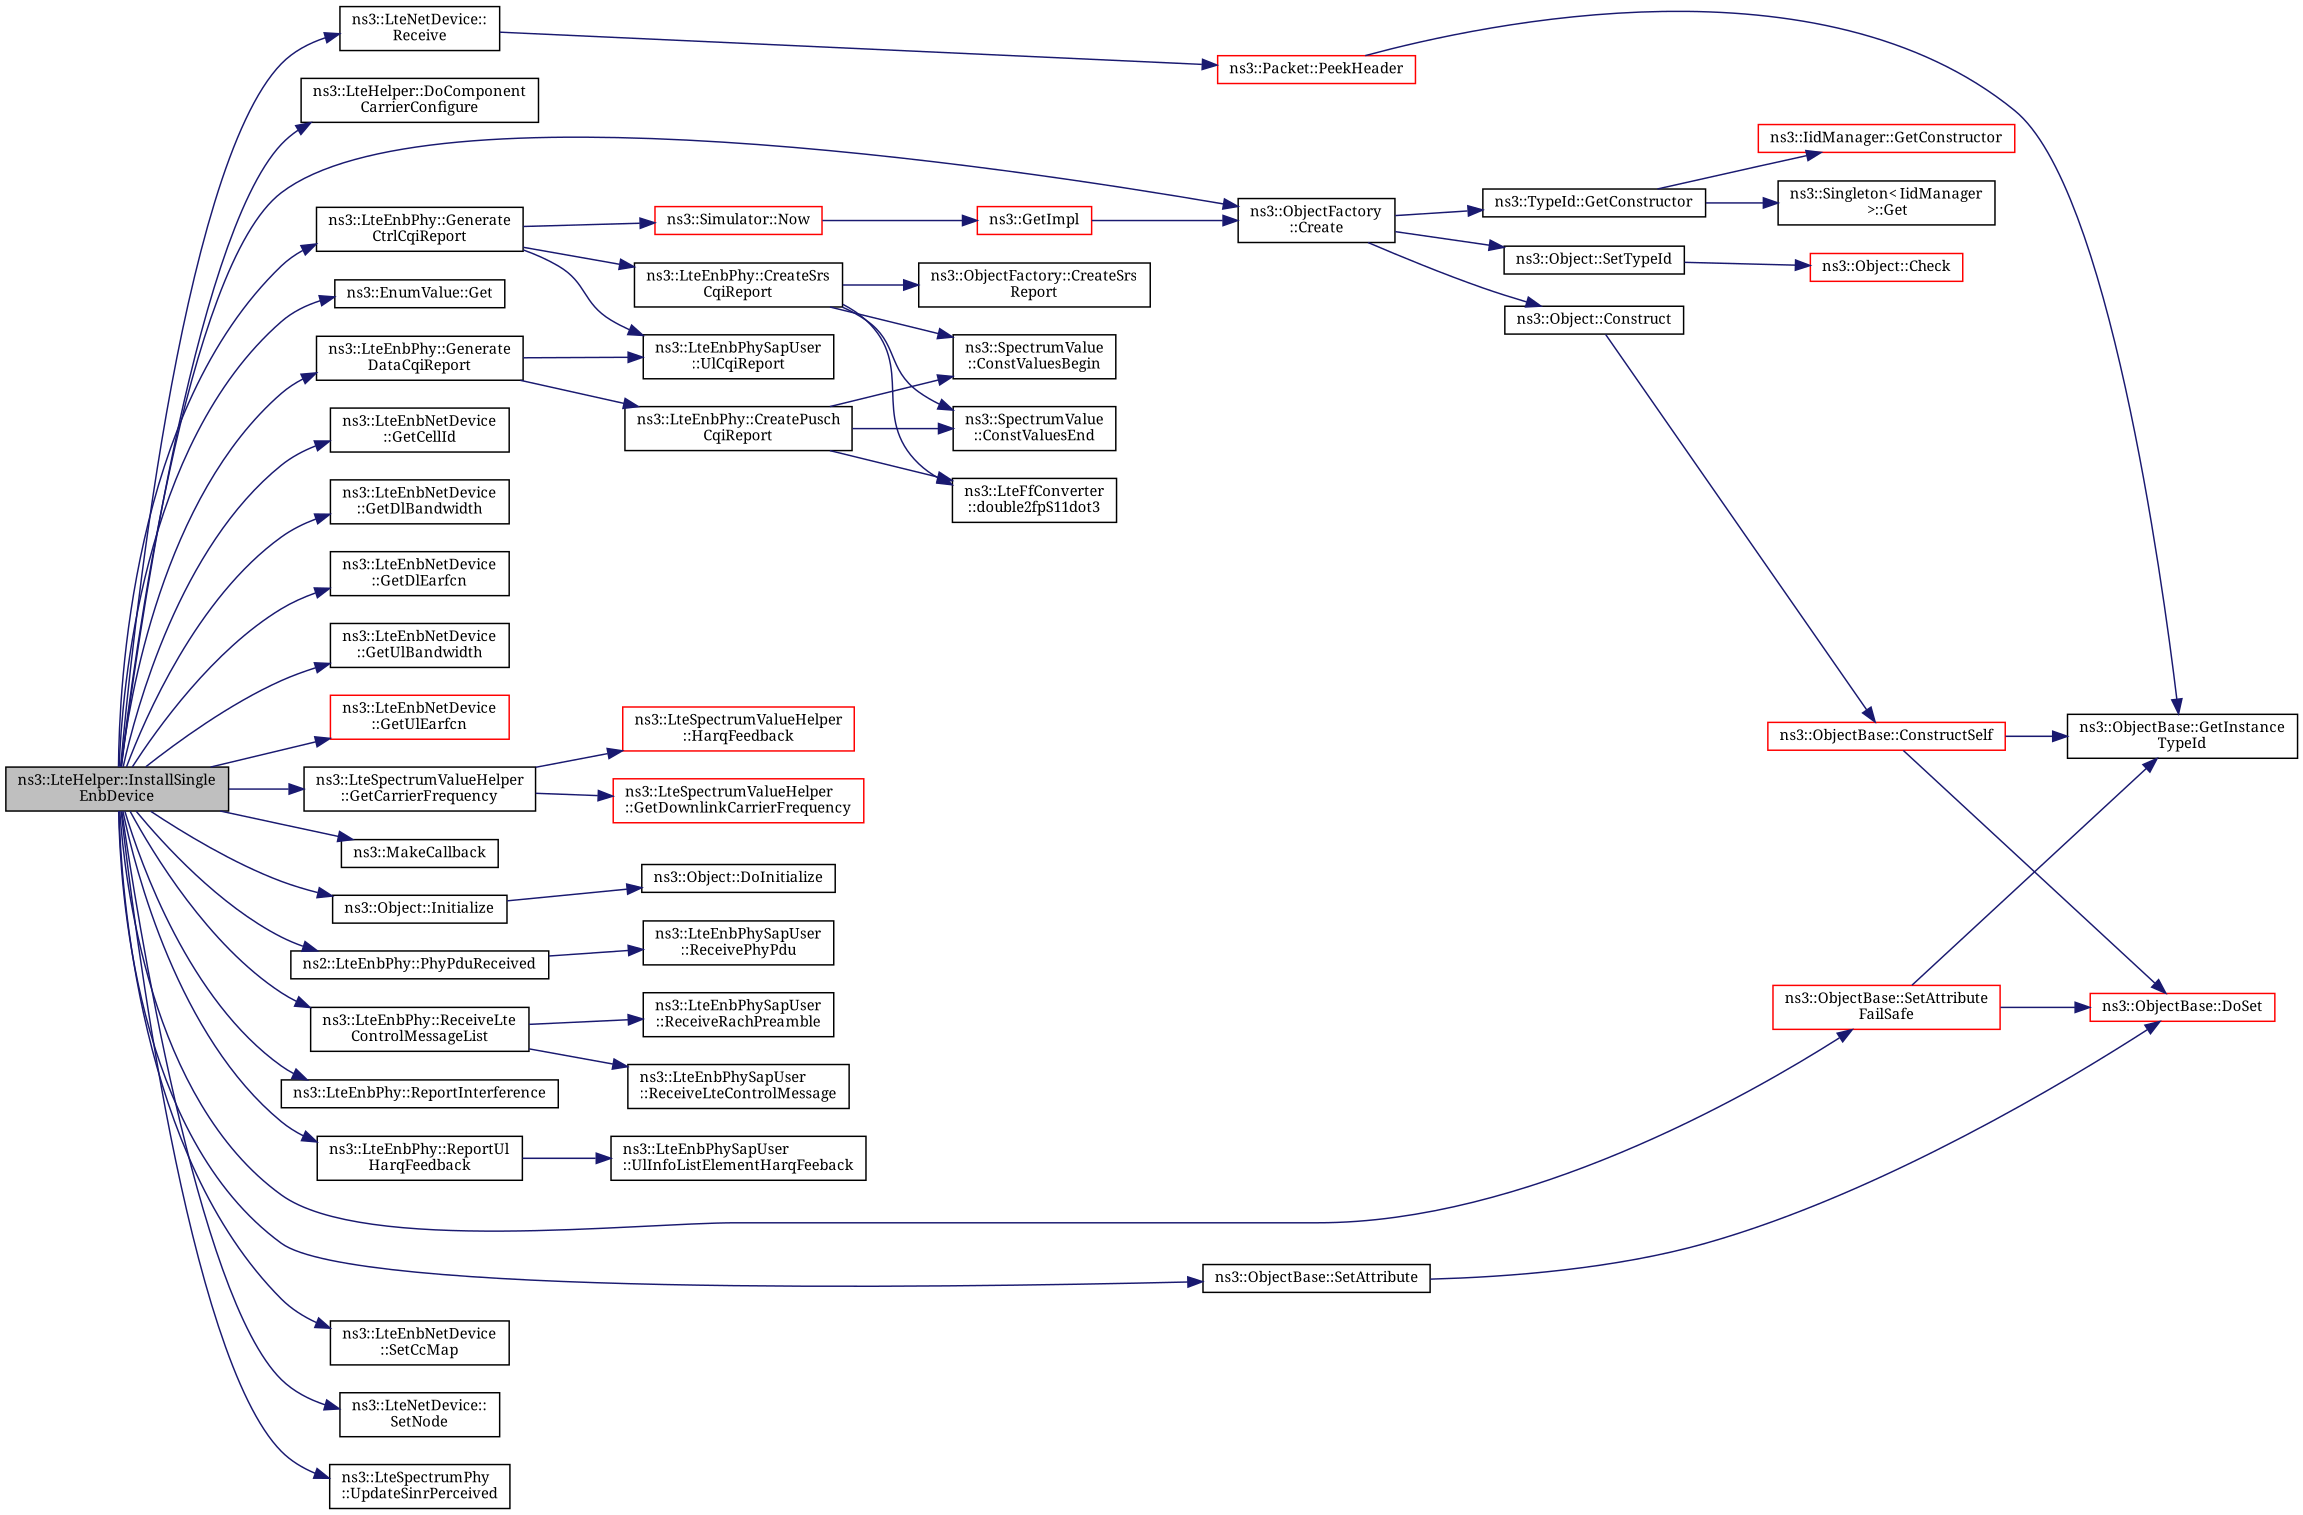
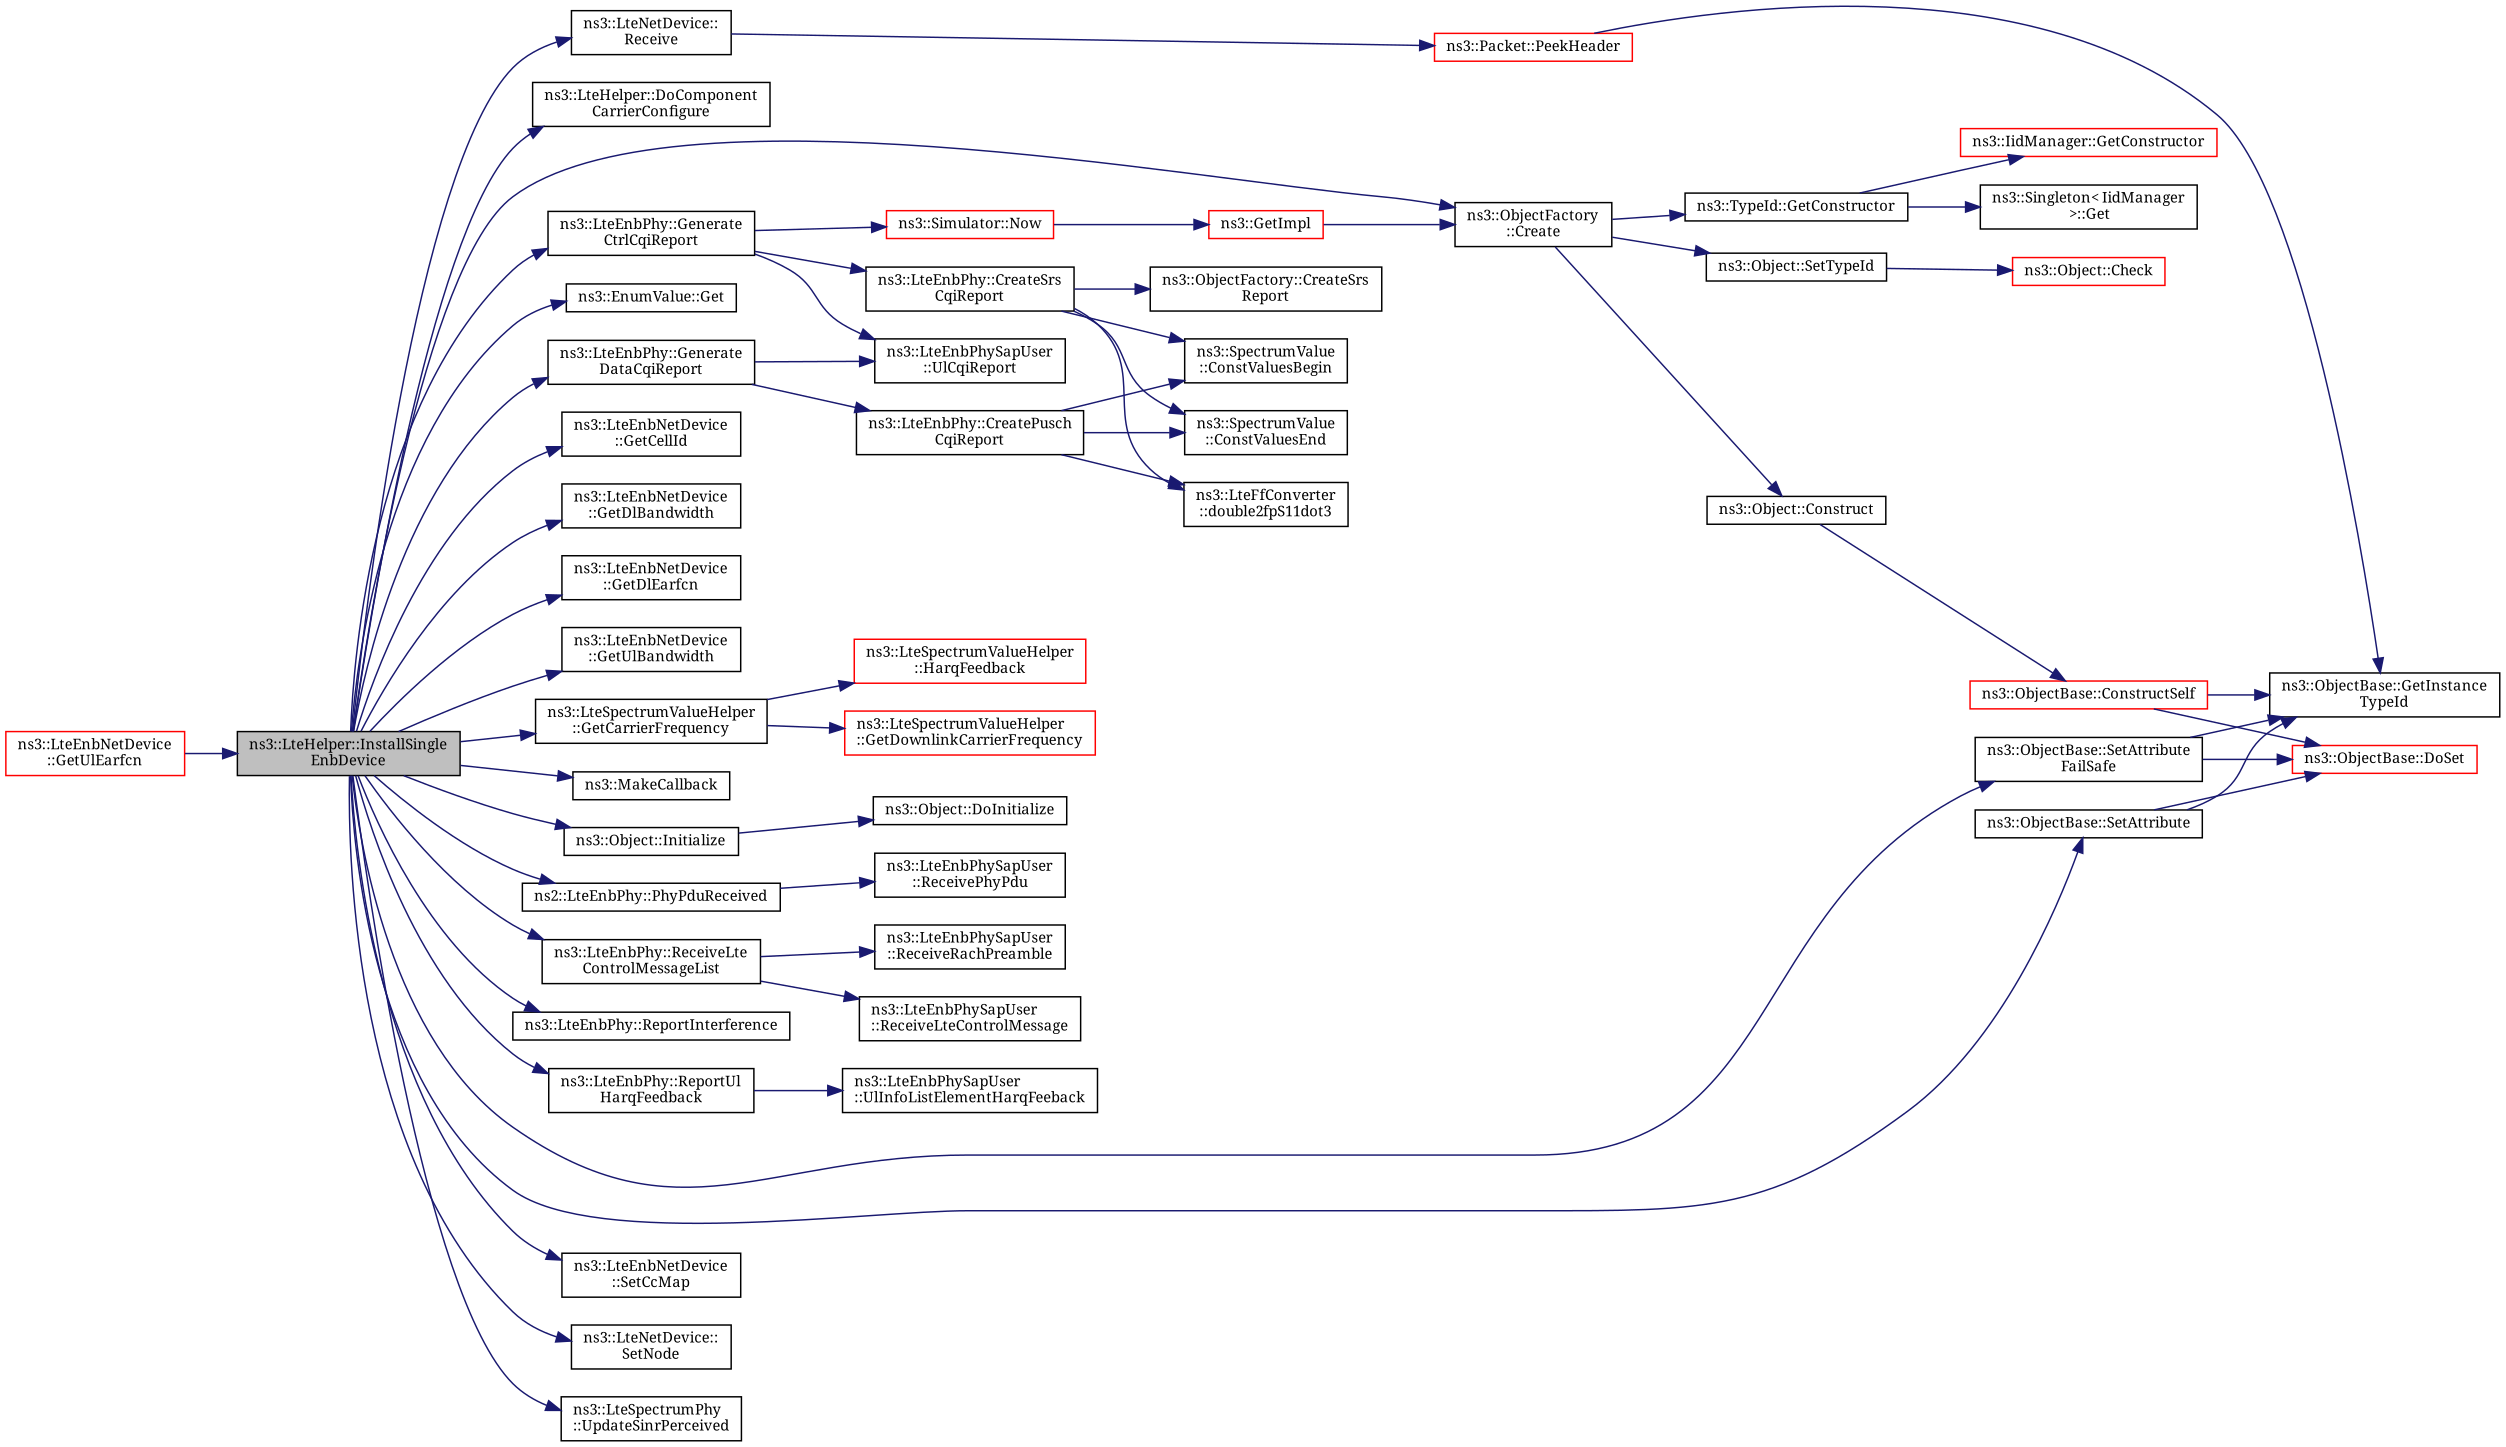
edge "ns3::LteHelper::InstallSingle EnbDevice" -> "ns3::LteEnbNetDevice ::GetUlEarfcn": reversed
edge "ns3::ObjectBase::SetAttribute" -> "ns3::ObjectBase::GetInstance TypeId": added
node "ns3::ObjectBase::SetAttribute FailSafe": color red -> black
